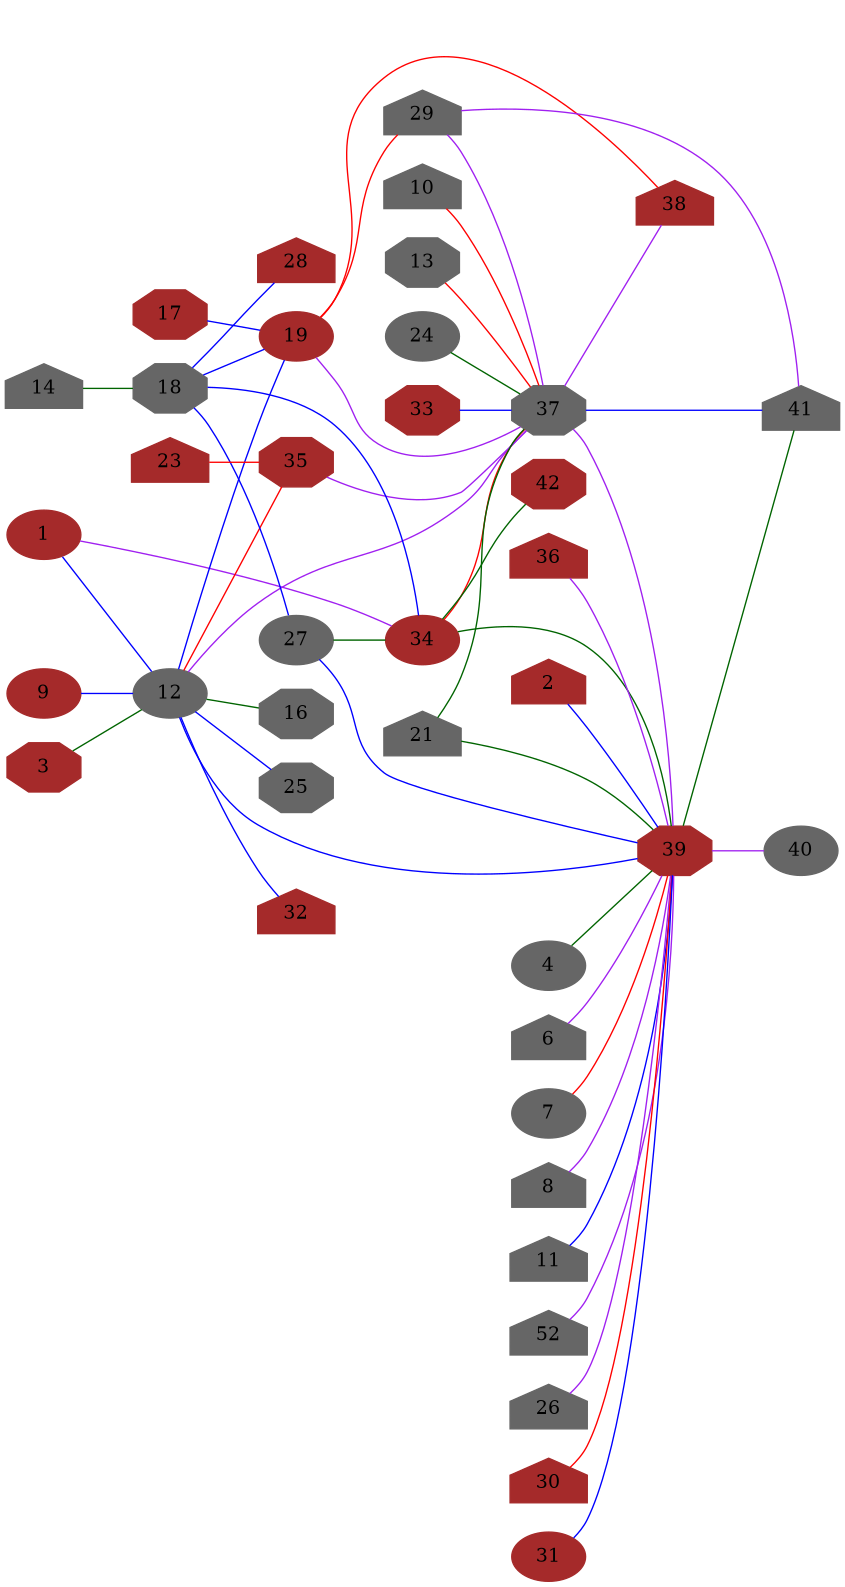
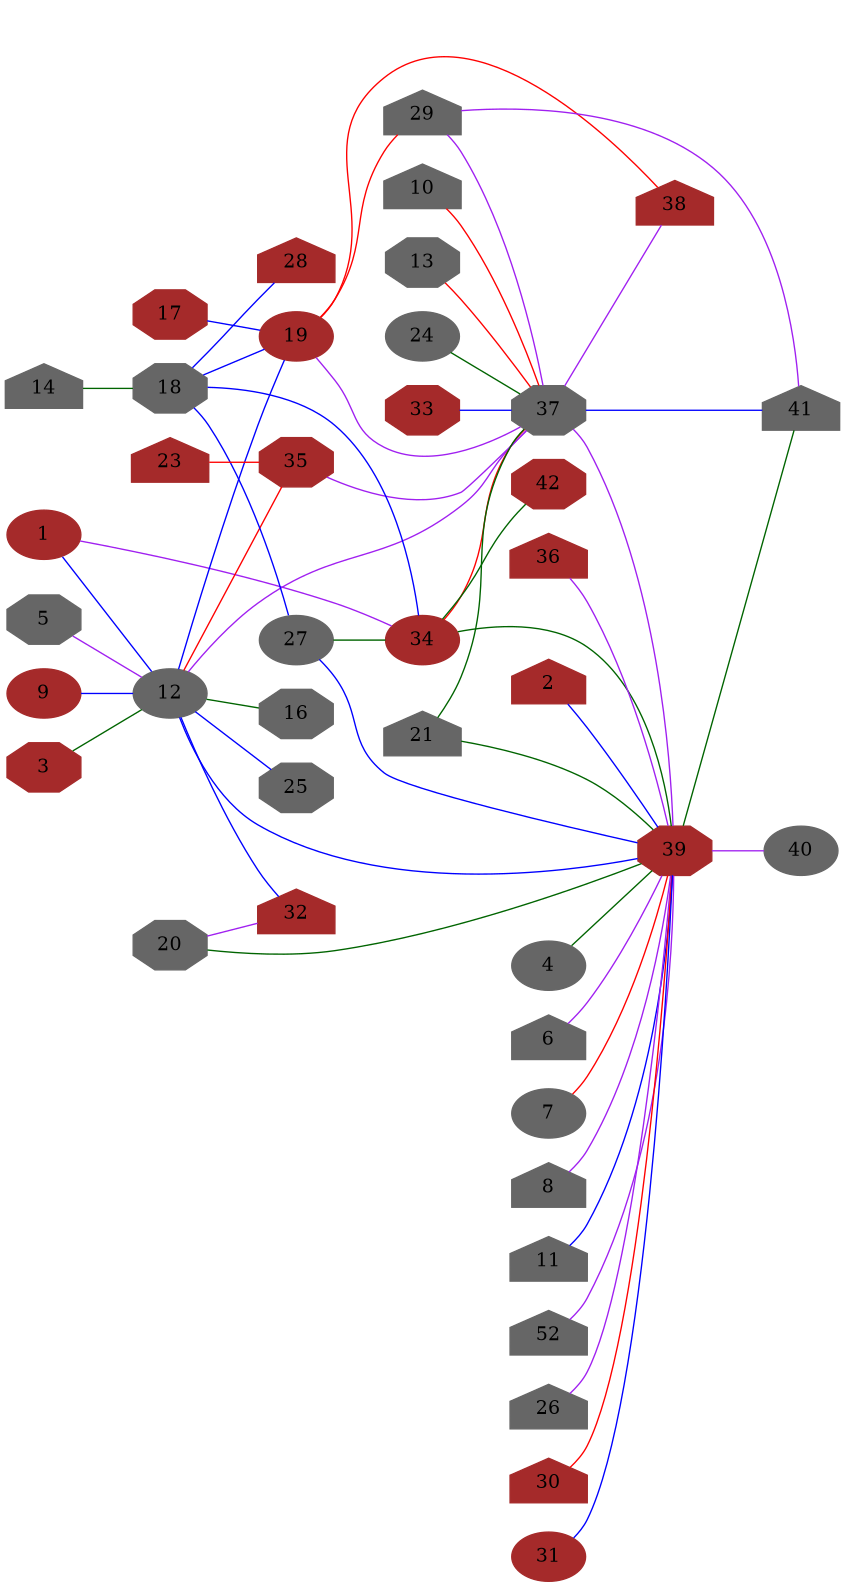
node "5": added
node "20": added
